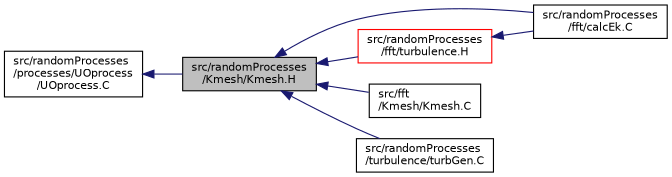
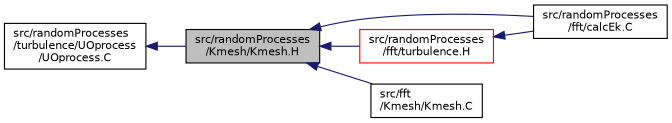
node "src/randomProcesses /processes/UOprocess /UOprocess.C": label "src/randomProcesses /processes/UOprocess /UOprocess.C" -> "src/randomProcesses /turbulence/UOprocess /UOprocess.C"
node "src/randomProcesses /turbulence/turbGen.C": removed
